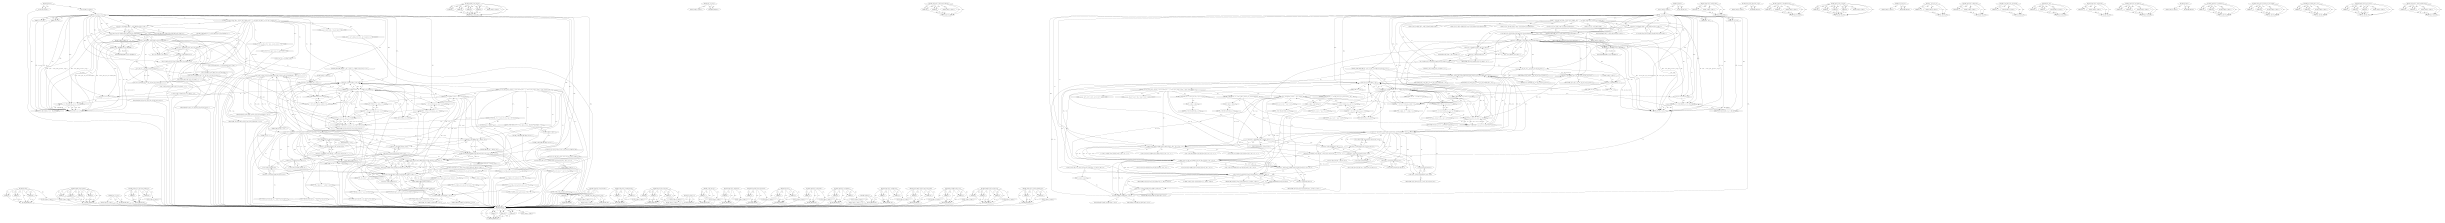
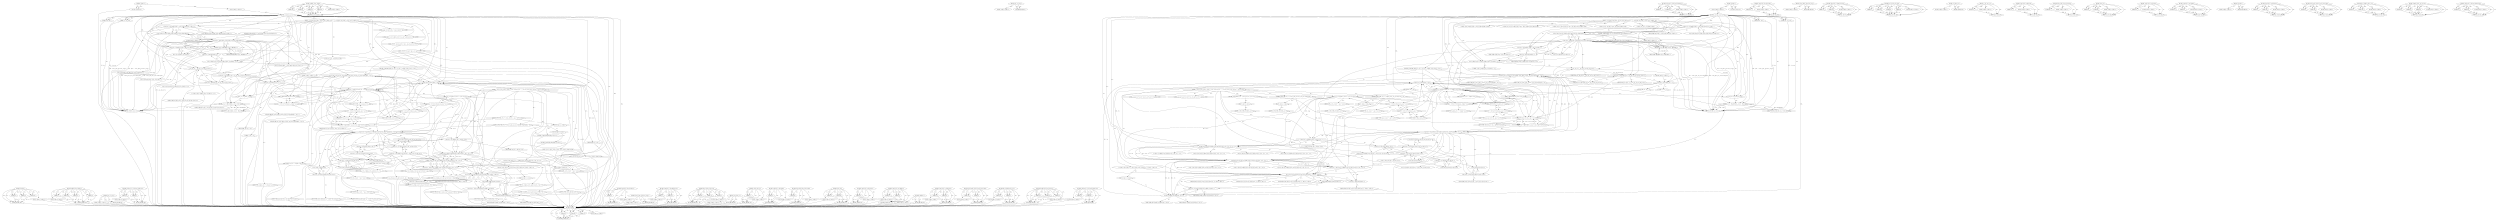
node "(IDENTIFIER,event,perf_event_overflow(event, &data, regs))": added
